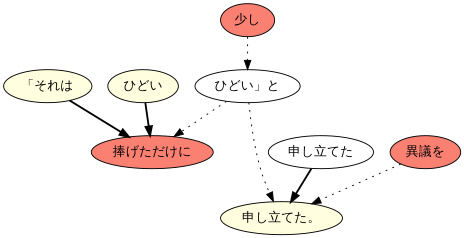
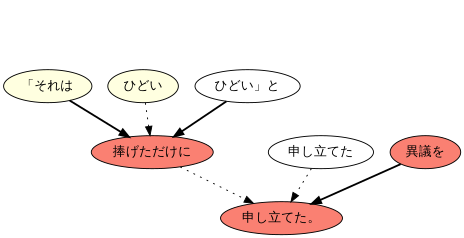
node "少し": removed
edge "ひどい" -> "捧げただけに": style bold -> dotted
edge "ひどい」と" -> "捧げただけに": style dotted -> bold
edge "ひどい」と" -> "申し立てた。": now "捧げただけに" -> "申し立てた。"
edge "申し立てた" -> "申し立てた。": style bold -> dotted
edge "異議を" -> "申し立てた。": style dotted -> bold
node "申し立てた。": fillcolor lightyellow -> salmon
